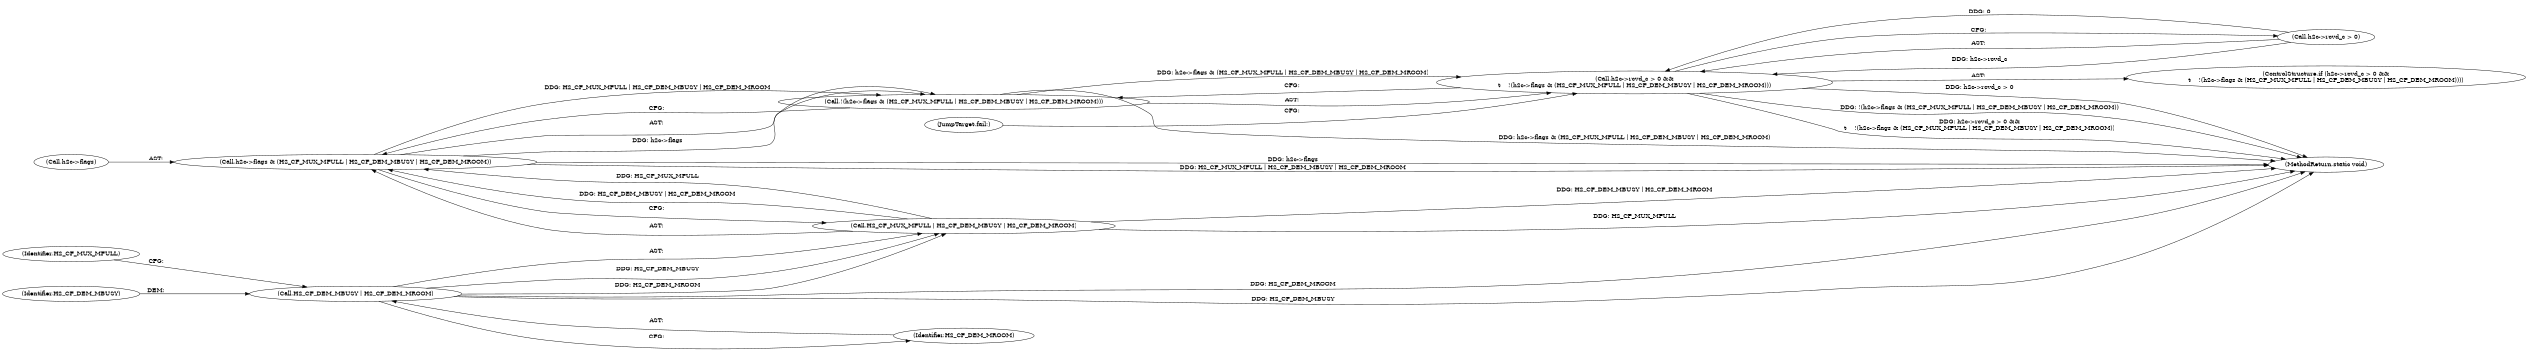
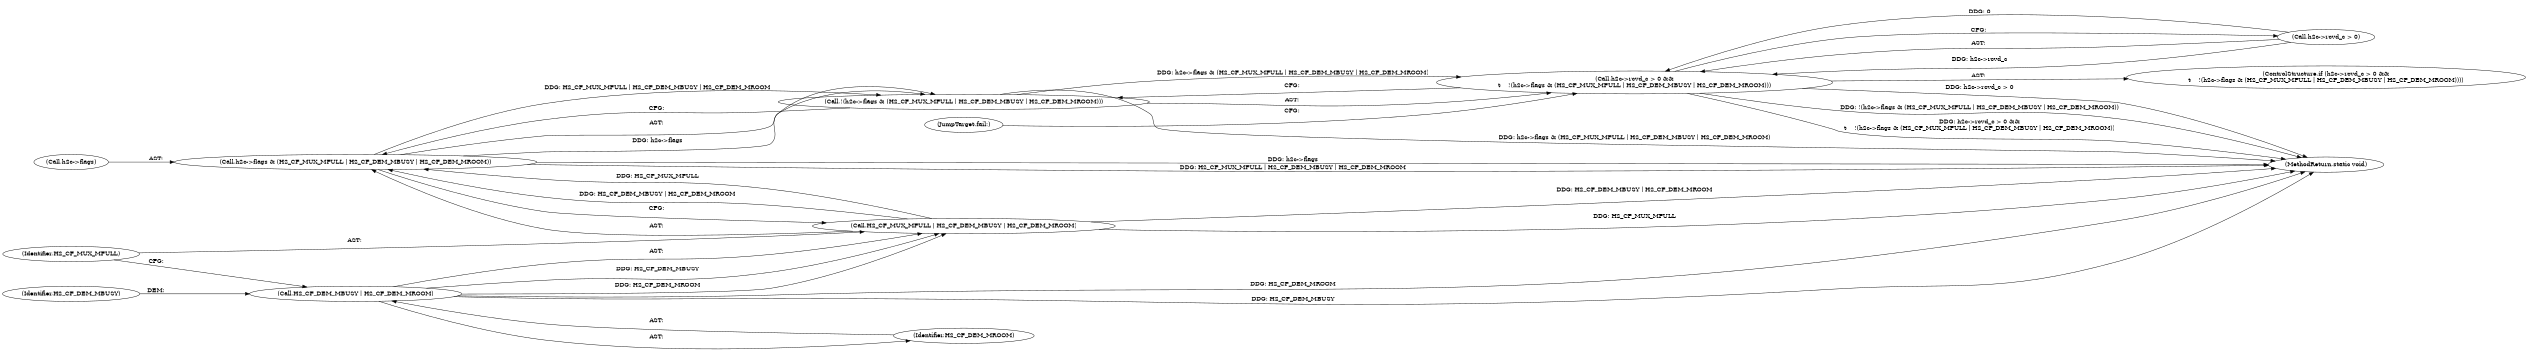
edge "(Identifier,H2_CF_MUX_MFULL)" -> "(Call,H2_CF_MUX_MFULL | H2_CF_DEM_MBUSY | H2_CF_DEM_MROOM)": added, label "AST:"
edge "(Call,H2_CF_DEM_MBUSY | H2_CF_DEM_MROOM)" -> "(Identifier,H2_CF_DEM_MROOM)": label "CFG: " -> "AST: "
